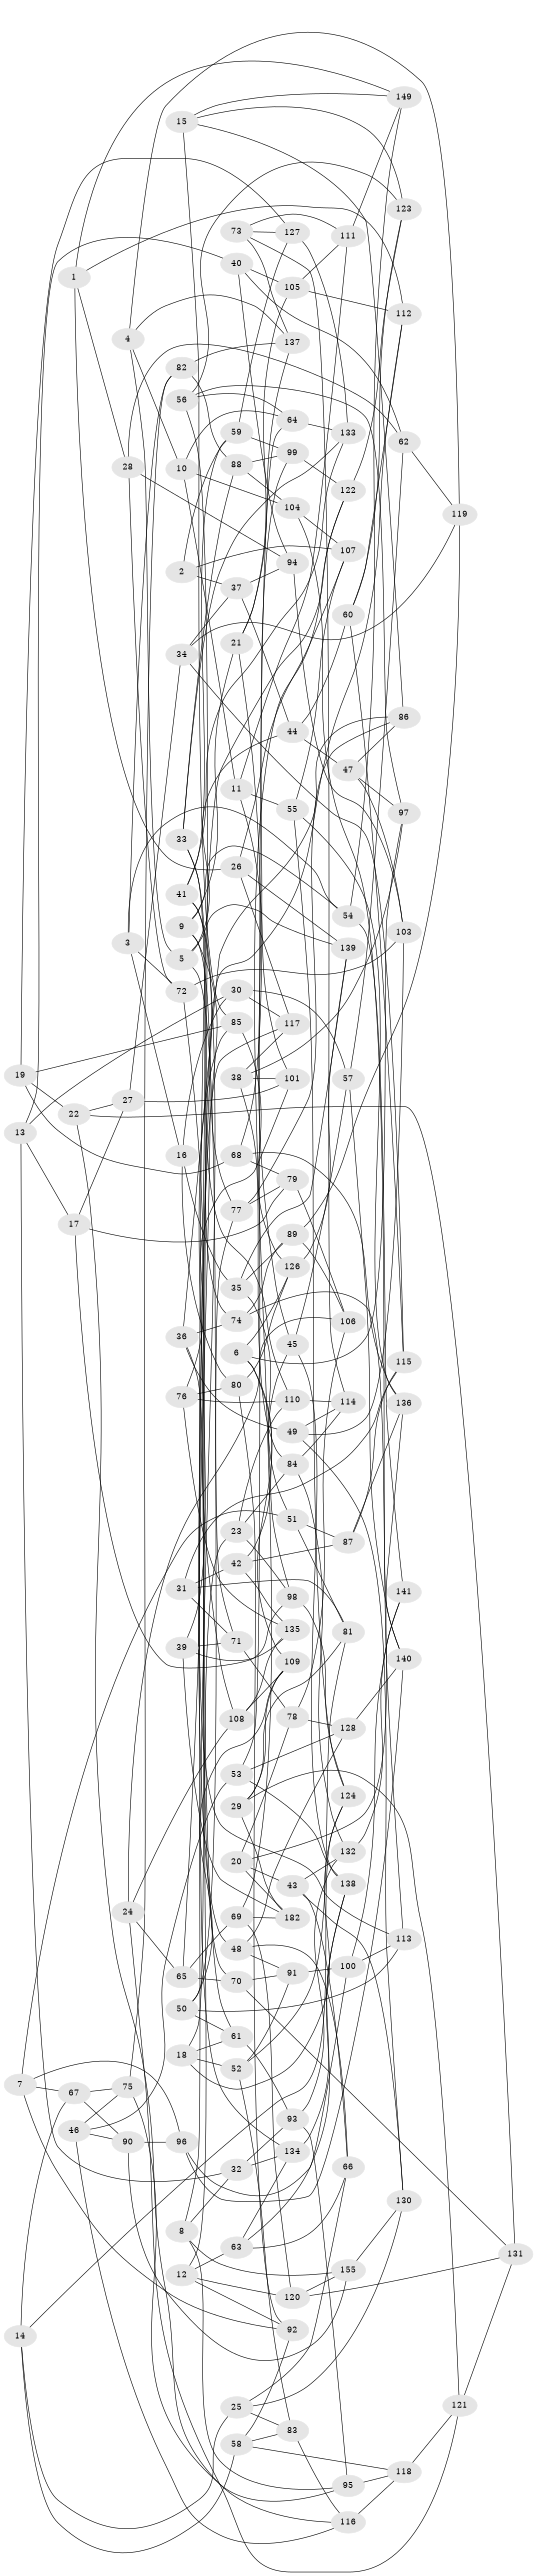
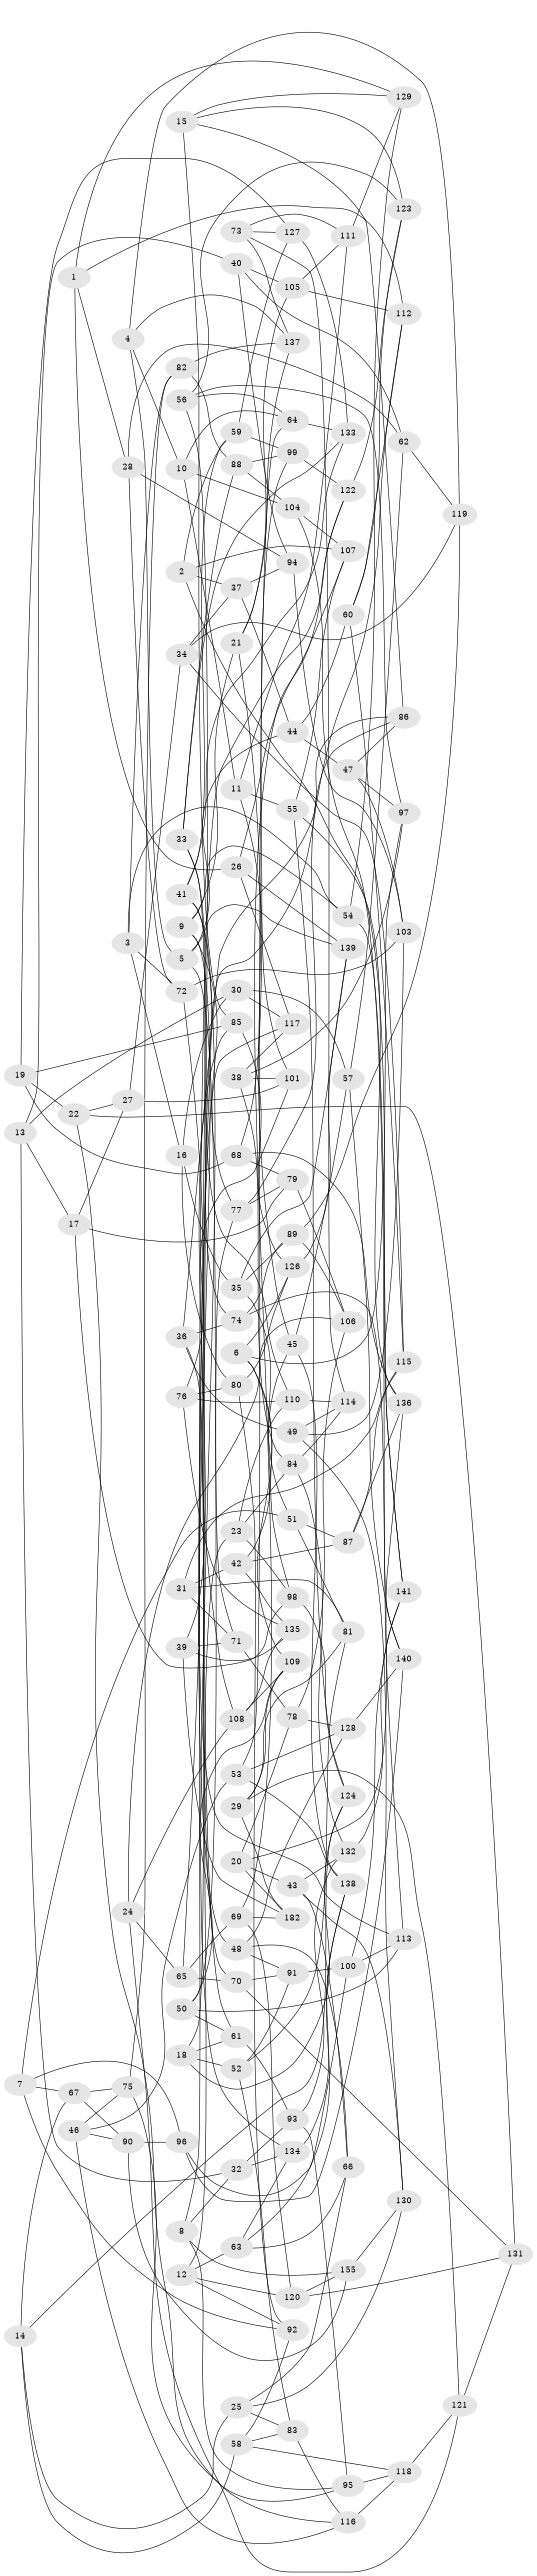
node "149": label "149" -> "129"
edge "2" -- "141": added
